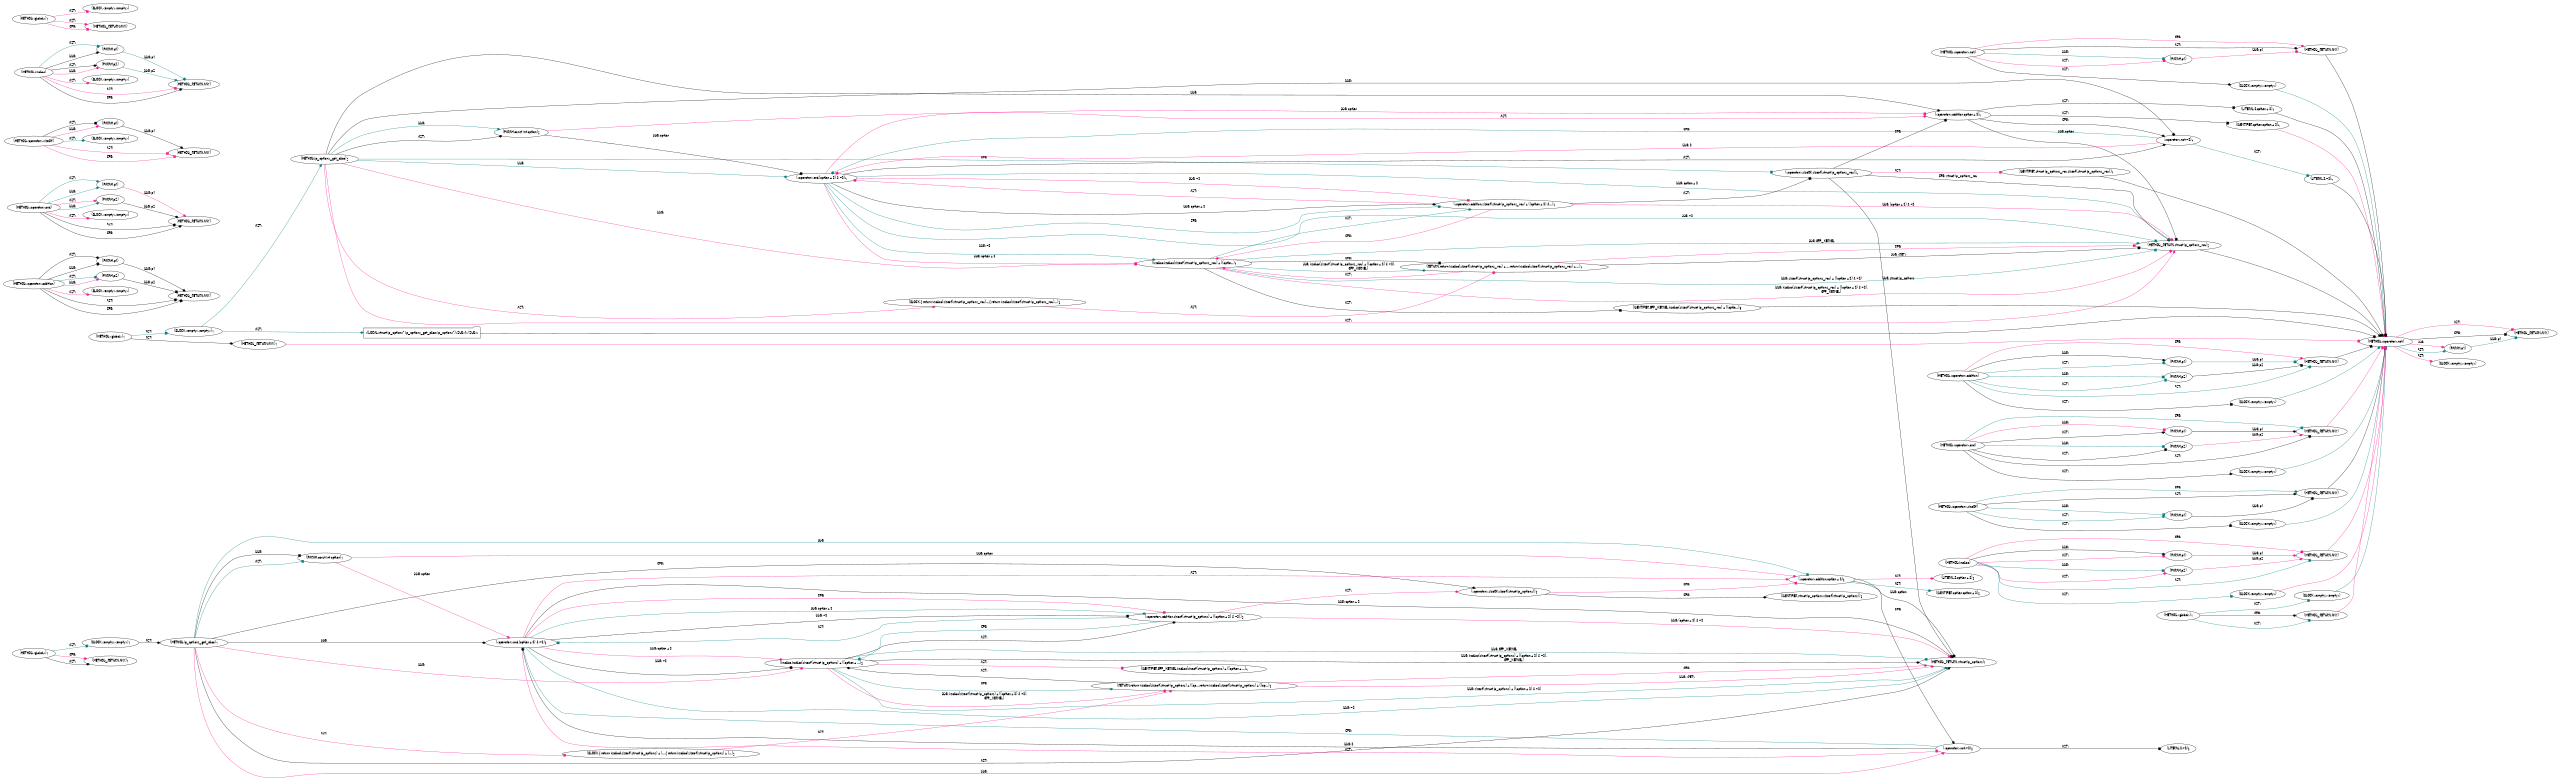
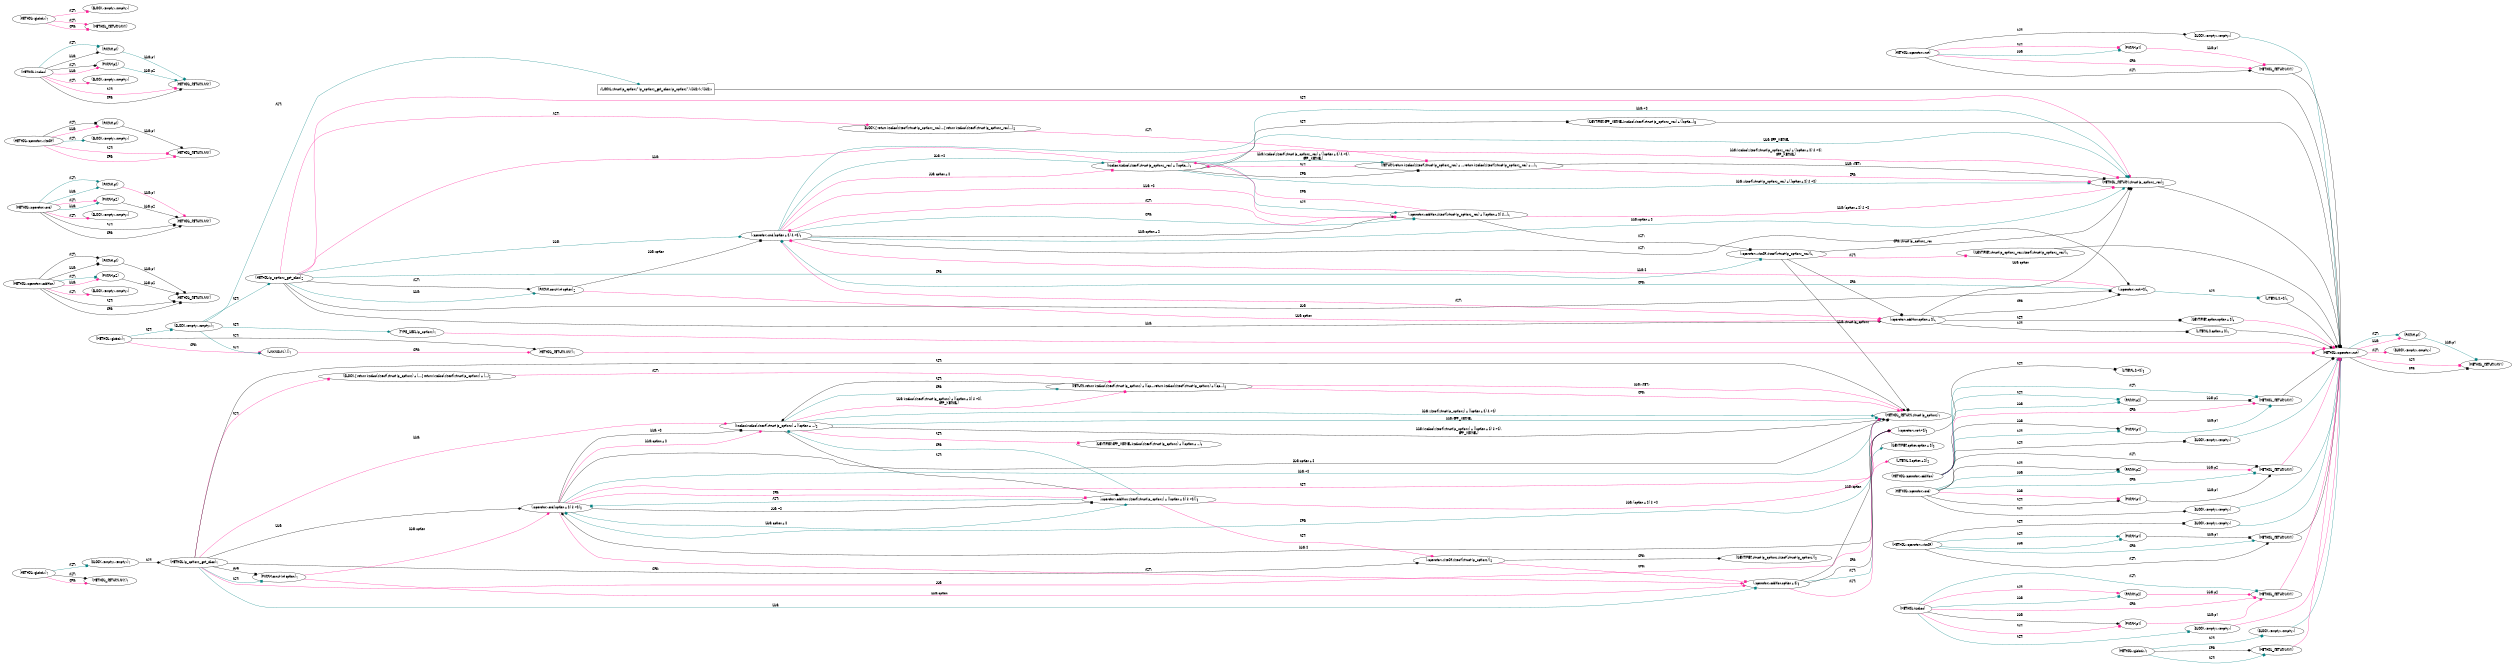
node "(TYPE_DECL,ip_options)": added
node "(UNKNOWN,),))": added
